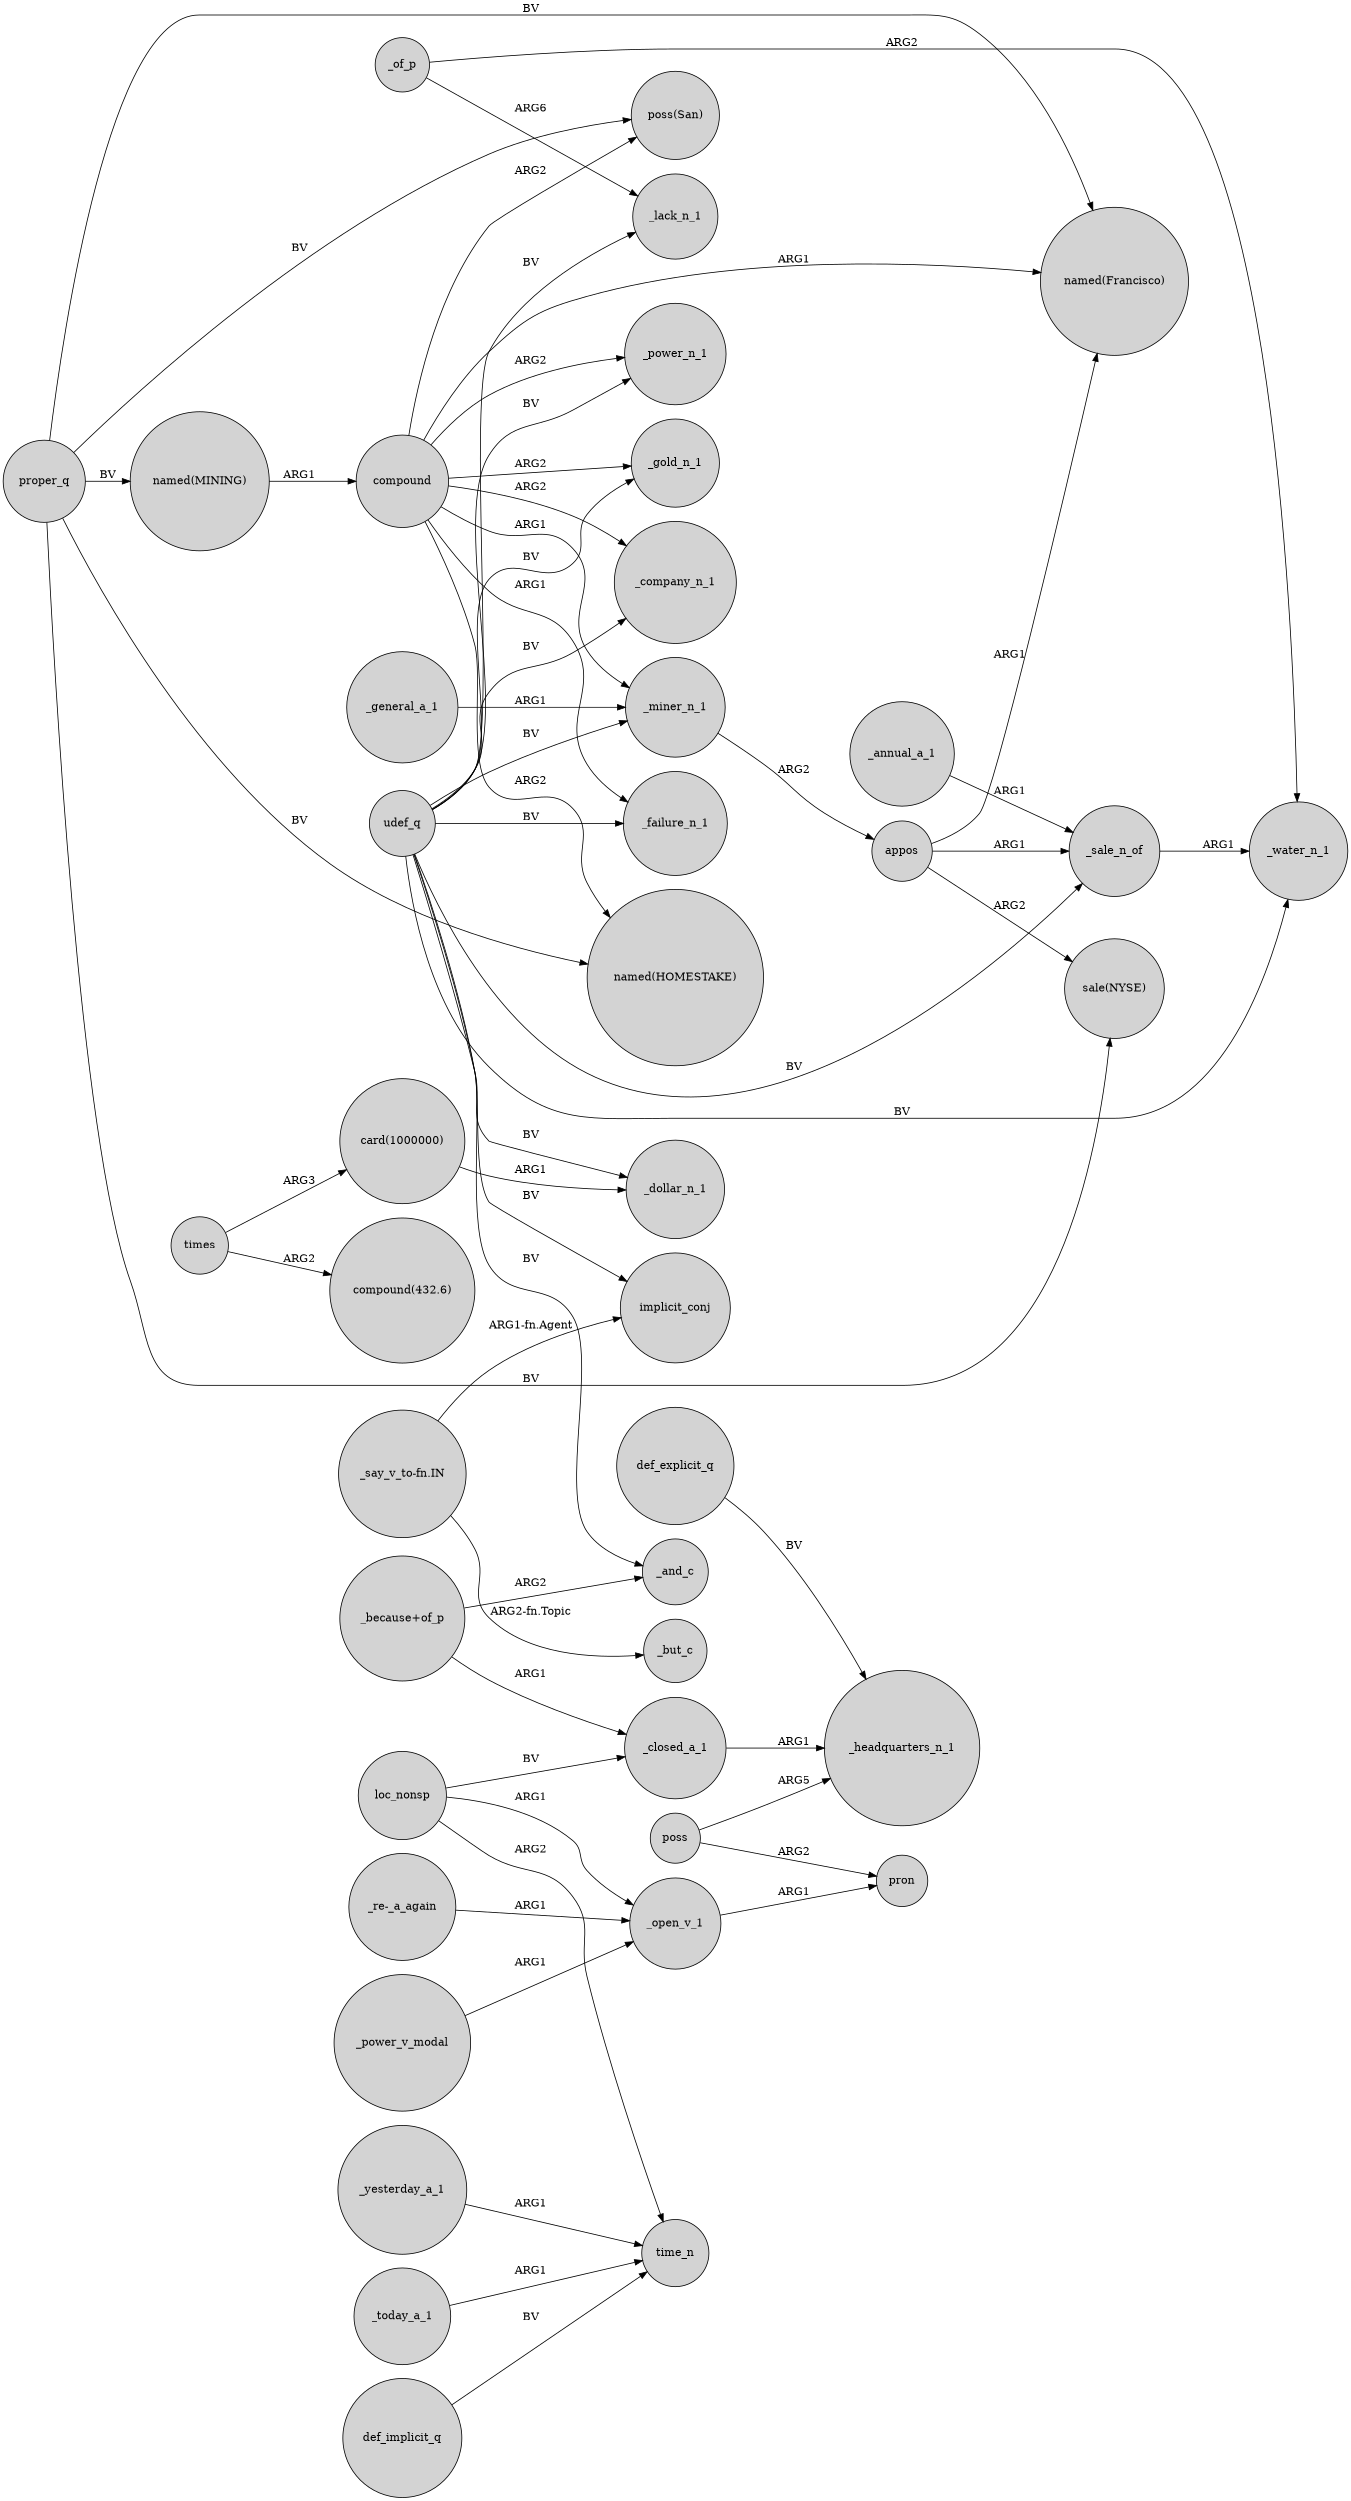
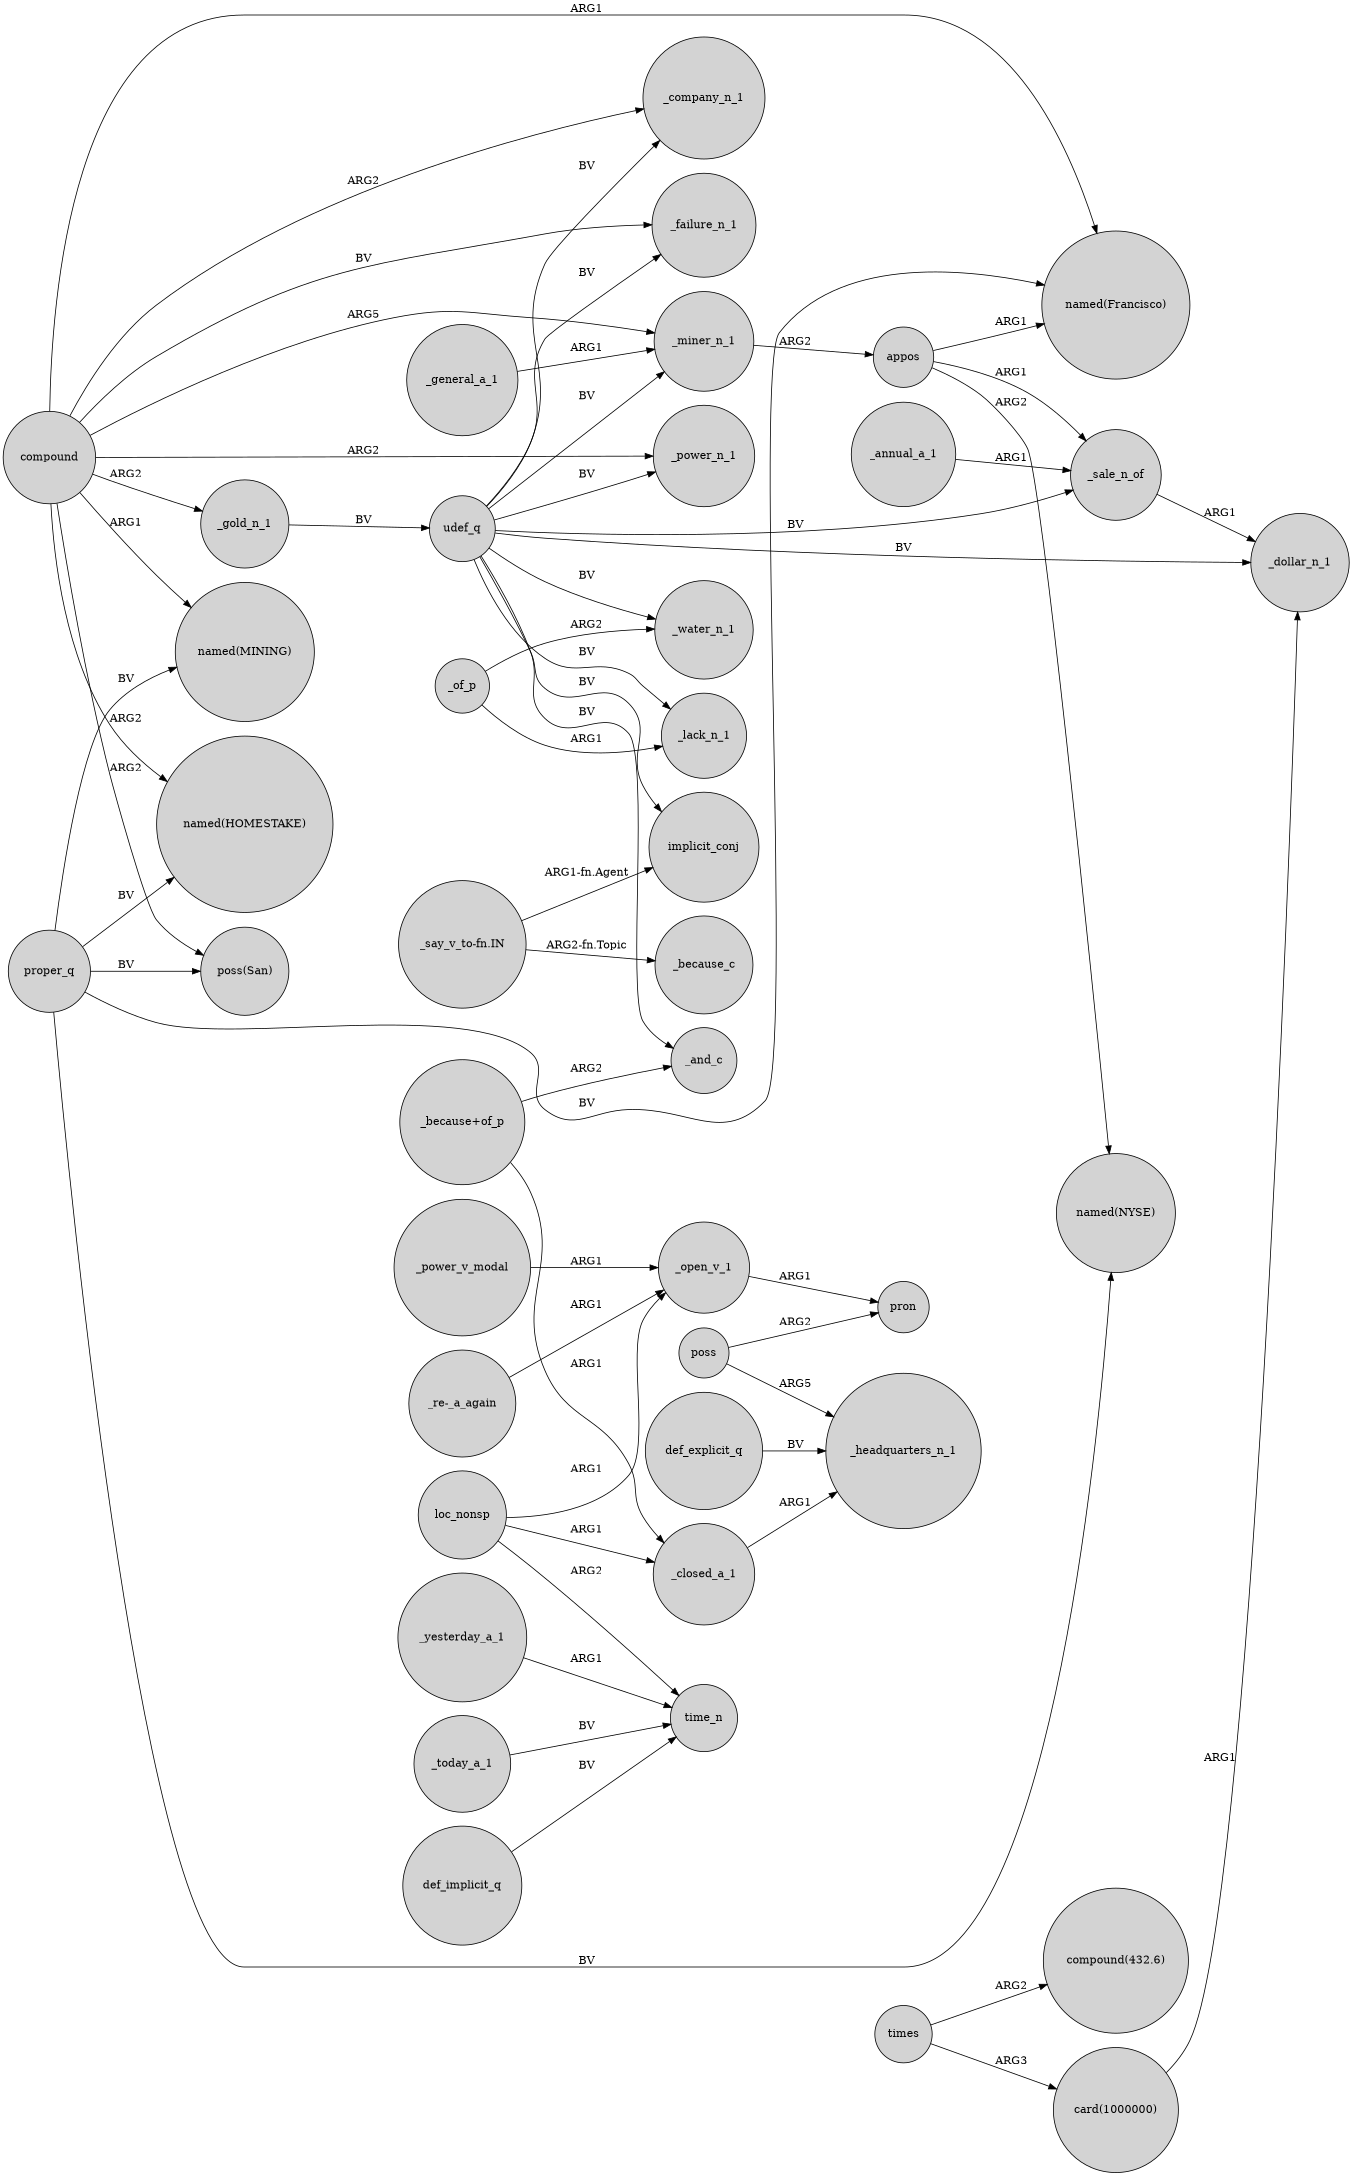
edge "_of_p" -> "_lack_n_1": label "ARG6" -> "ARG1"
edge "named(MINING)" -> "compound": reversed
edge "compound" -> "_miner_n_1": label "ARG1" -> "ARG5"
edge "udef_q" -> "_gold_n_1": reversed
edge "compound" -> "_failure_n_1": label "ARG1" -> "BV"
edge "_sale_n_of" -> "_water_n_1": now "_sale_n_of" -> "_dollar_n_1"
node "sale(NYSE)": label "sale(NYSE)" -> "named(NYSE)"
node "_but_c": label "_but_c" -> "_because_c"
edge "loc_nonsp" -> "_closed_a_1": label "BV" -> "ARG1"
edge "_today_a_1" -> "time_n": label "ARG1" -> "BV"
